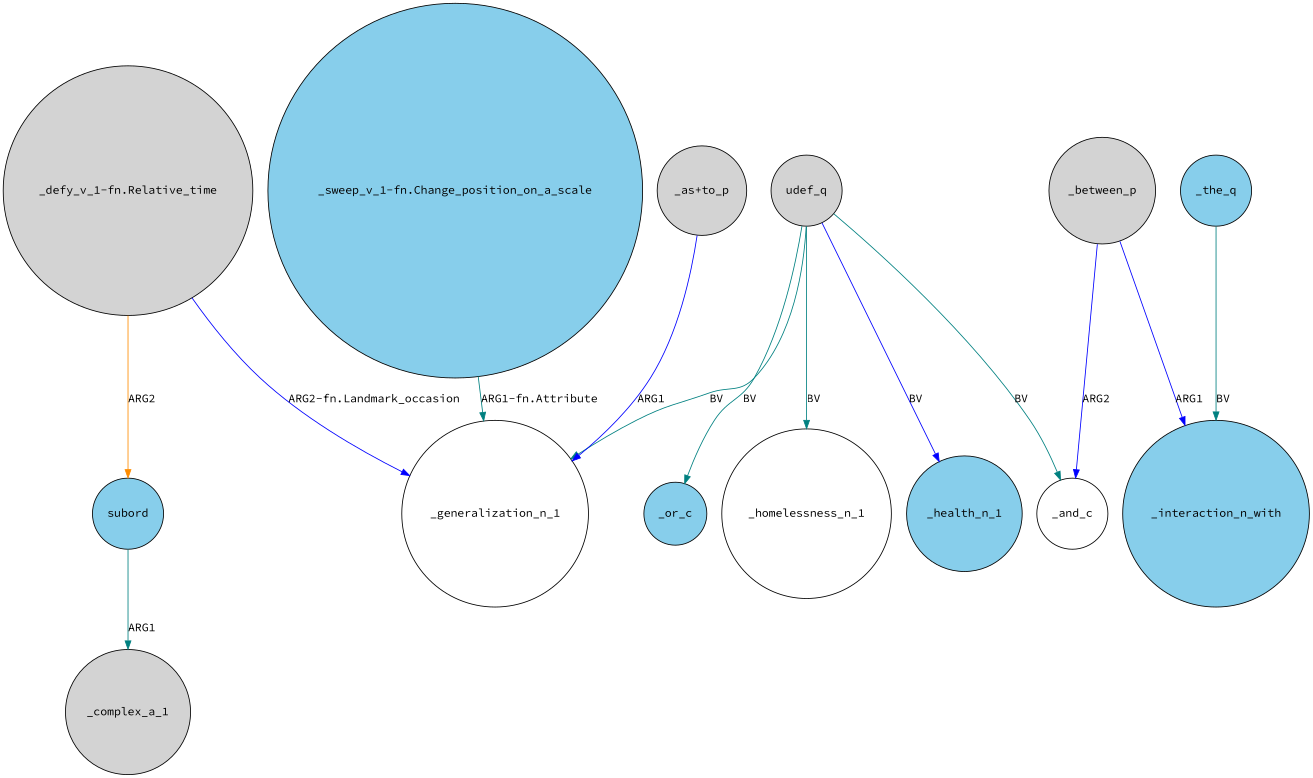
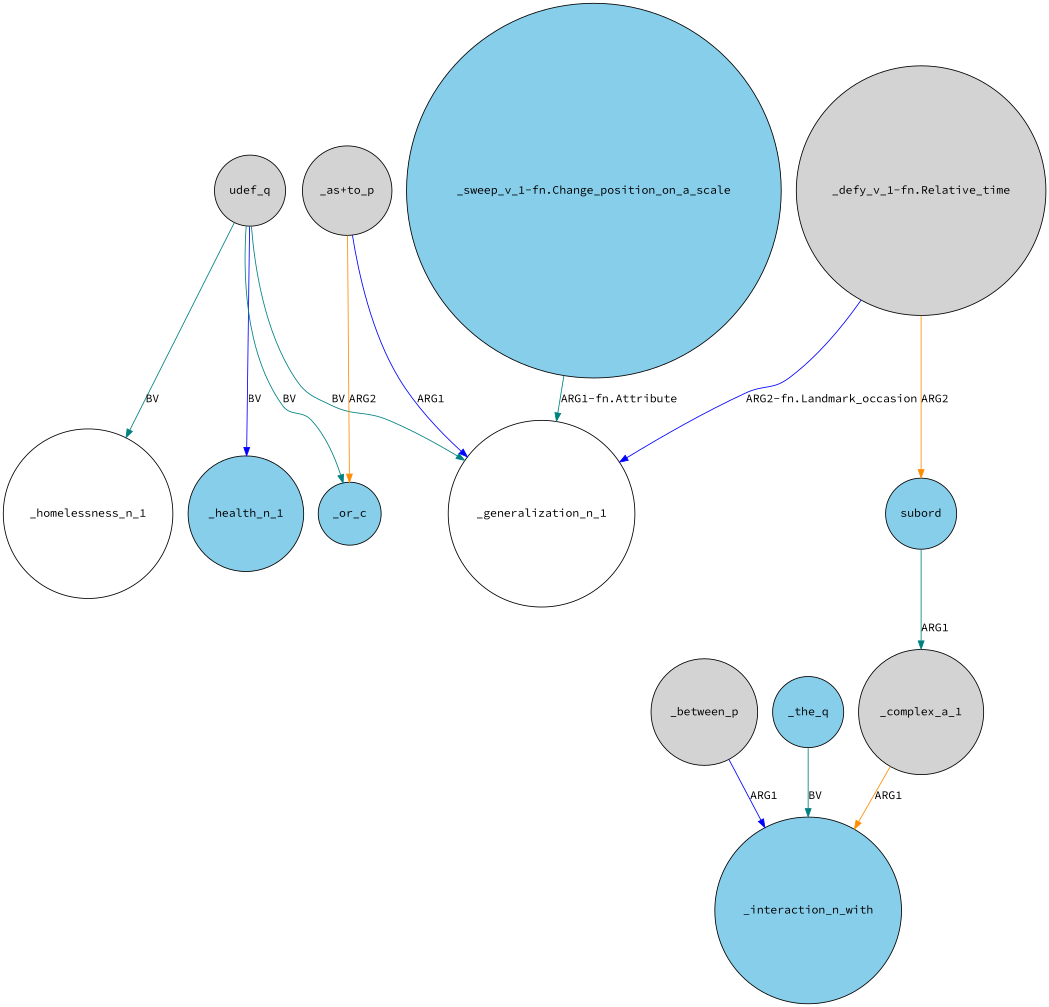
edge "_as+to_p" -> "_or_c": added, label "ARG2"
node "_and_c": removed
edge "_complex_a_1" -> "_interaction_n_with": added, label "ARG1"
